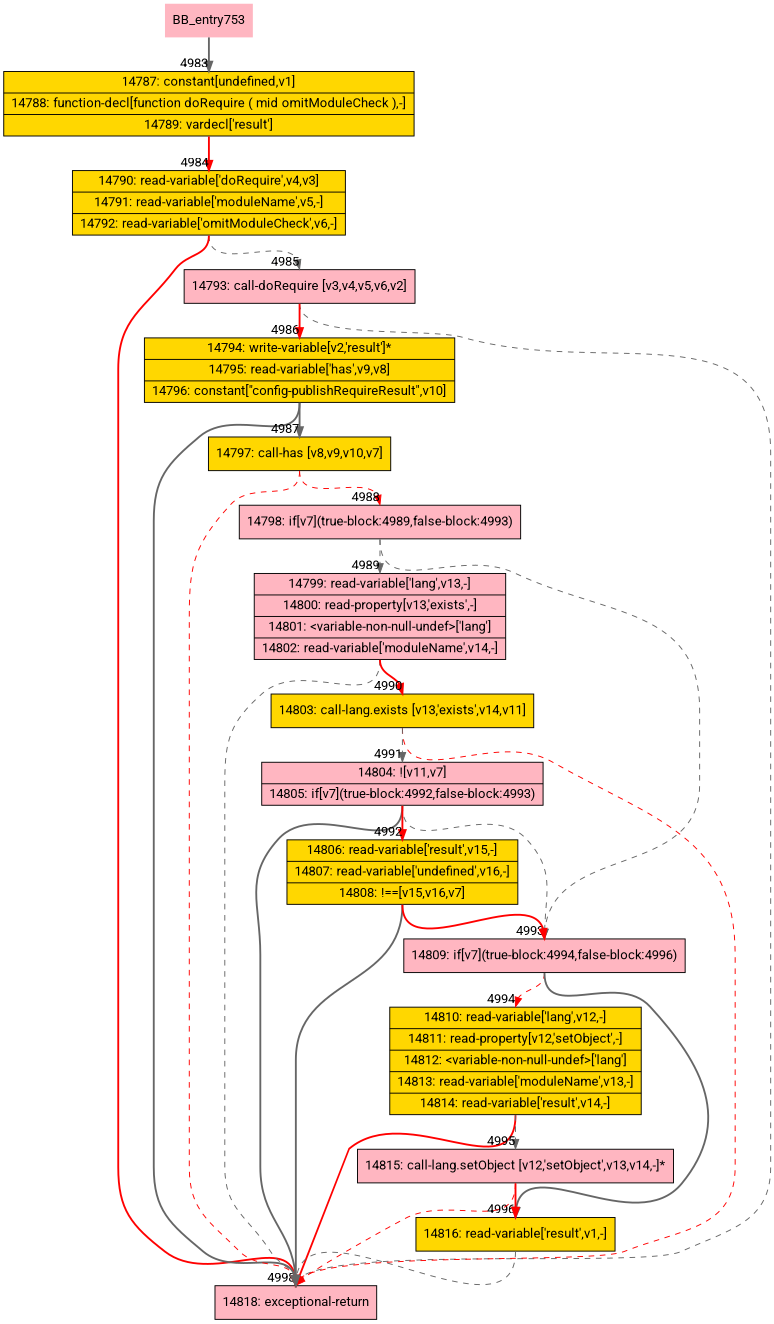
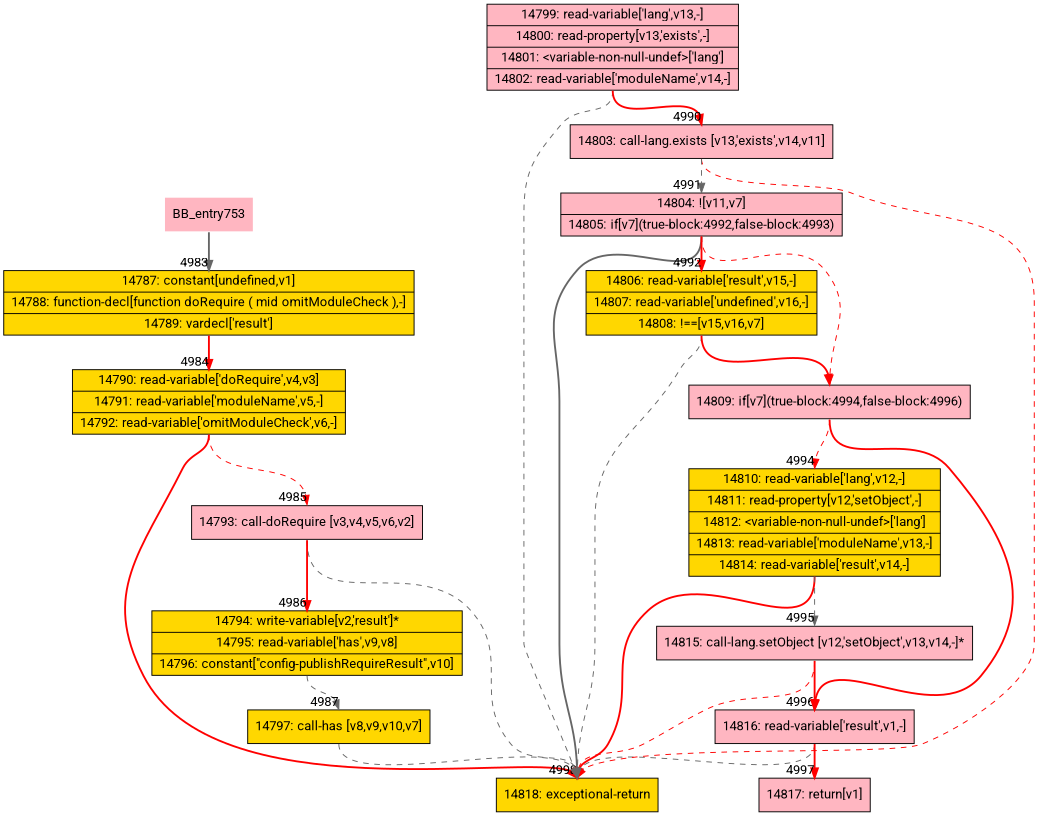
edge "14790: read-variable['doRequire',v4,v3]" -> "14793: call-doRequire [v3,v4,v5,v6,v2]": color gray40 -> red
edge "14794: write-variable[v2,'result']*" -> "14797: call-has [v8,v9,v10,v7]": style bold -> dashed
node "14798: if[v7](true-block:4989,false-block:4993)": removed
node "14803: call-lang.exists [v13,'exists',v14,v11]": fillcolor gold -> lightpink
node "14817: return[v1]": added
edge "14804: ![v11,v7]" -> "14809: if[v7](true-block:4994,false-block:4996)": color gray40 -> red
edge "14794: write-variable[v2,'result']*" -> "14818: exceptional-return": removed
edge "14797: call-has [v8,v9,v10,v7]" -> "14818: exceptional-return": color red -> gray40
edge "14806: read-variable['result',v15,-]" -> "14818: exceptional-return": style bold -> dashed
edge "14809: if[v7](true-block:4994,false-block:4996)" -> "14816: read-variable['result',v1,-]": color gray40 -> red
node "14816: read-variable['result',v1,-]": fillcolor gold -> lightpink
node "14818: exceptional-return": fillcolor lightpink -> gold
